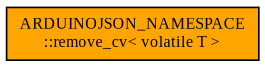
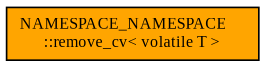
node "ARDUINOJSON_NAMESPACE ::remove_cv< volatile T >": label "ARDUINOJSON_NAMESPACE ::remove_cv< volatile T >" -> "NAMESPACE_NAMESPACE ::remove_cv< volatile T >"
